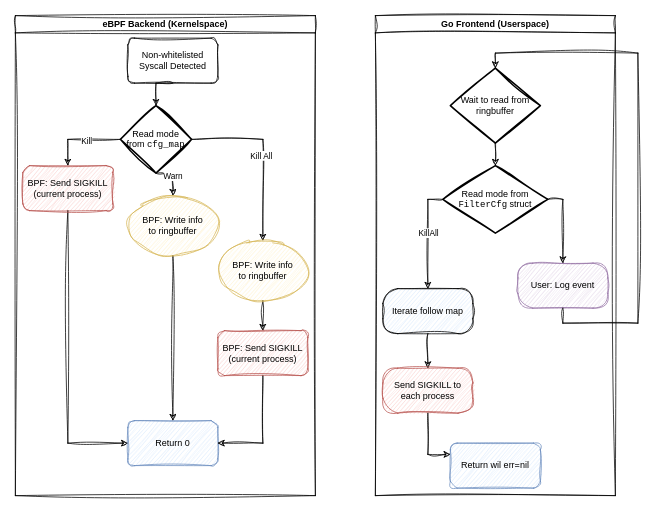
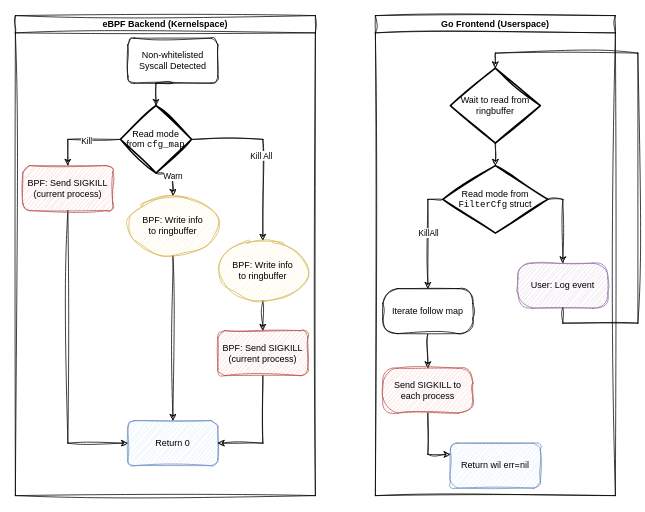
node "Iterate follow map": fillcolor #dae8fc -> #ffffff
